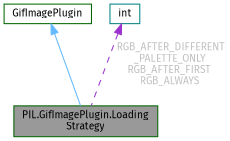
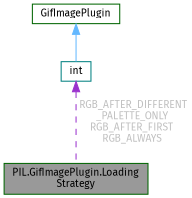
edge "PIL.GifImagePlugin.Loading Strategy" -> "GifImagePlugin": now "int" -> "GifImagePlugin"
